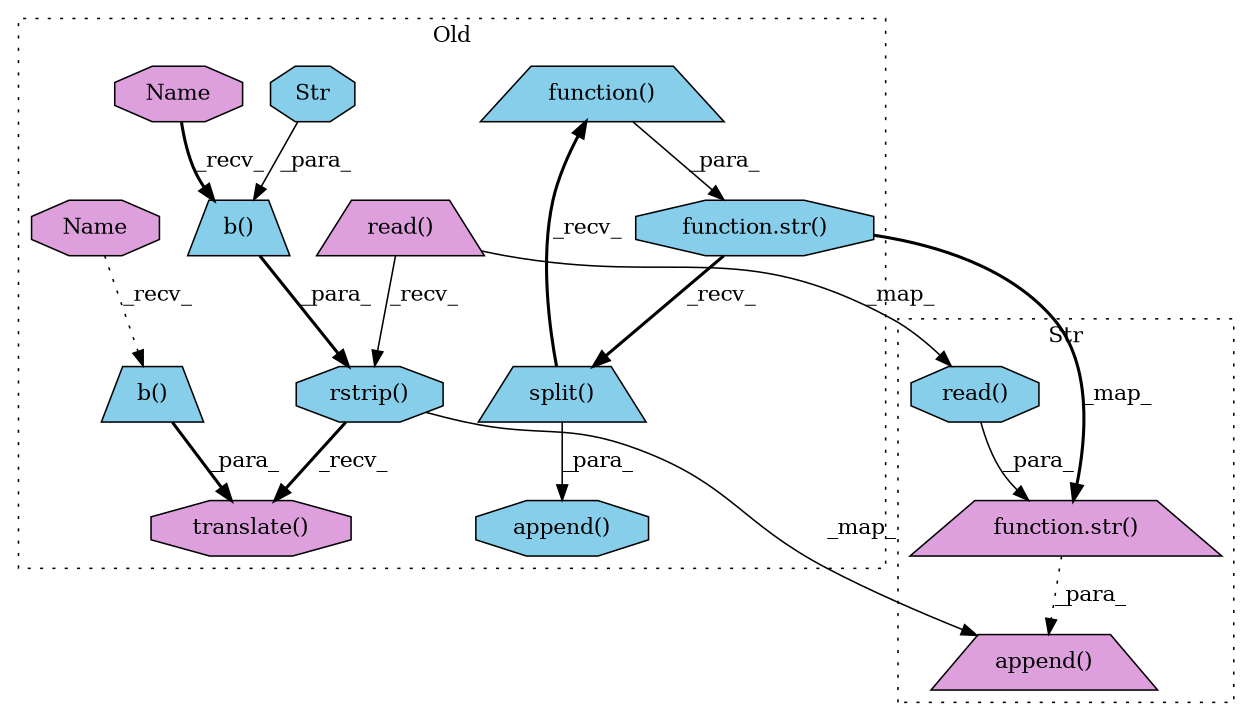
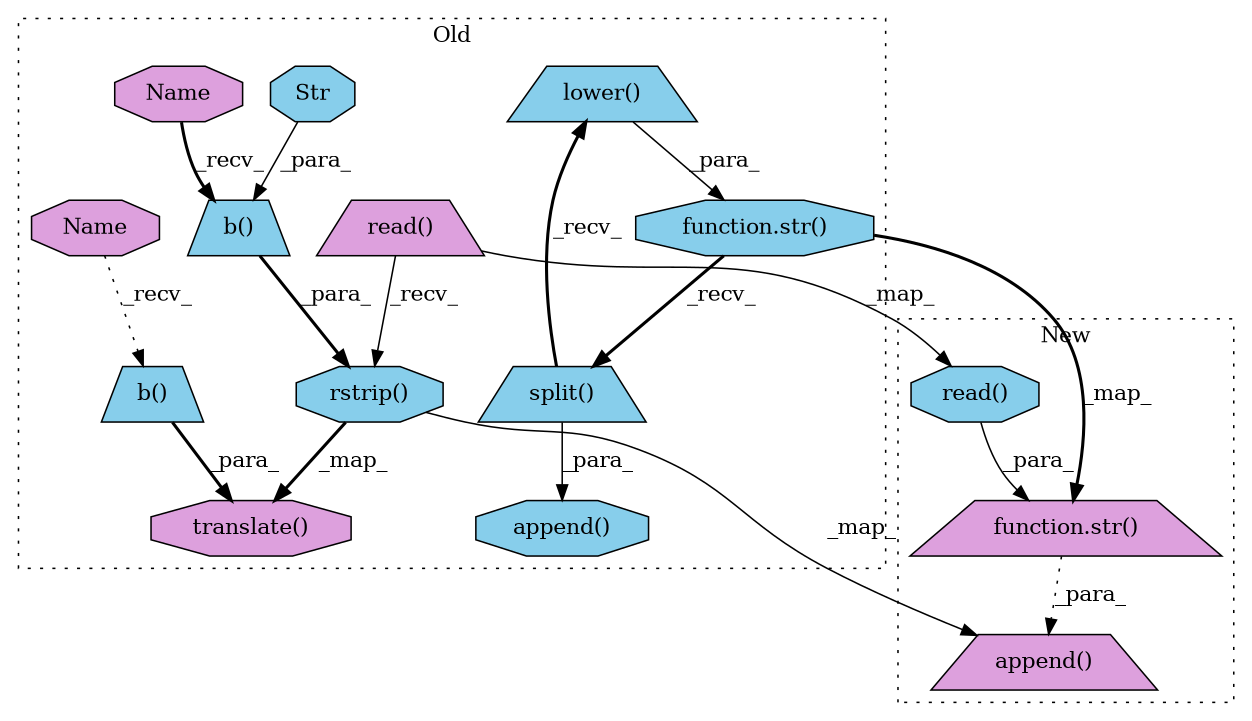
node "function()": label "function()" -> "lower()"
cluster "Str": label "Str" -> "New"
edge "rstrip()" -> "translate()": label "_recv_" -> "_map_"
